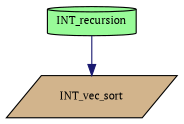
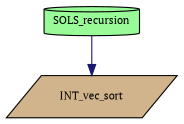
node "INT_recursion": label "INT_recursion" -> "SOLS_recursion"
